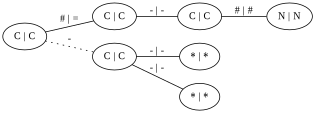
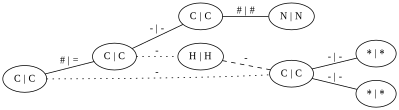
node "H | H": added
